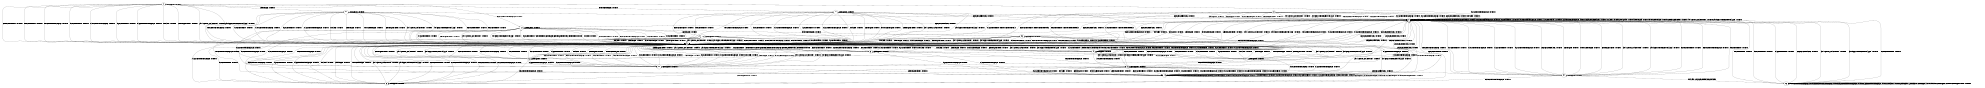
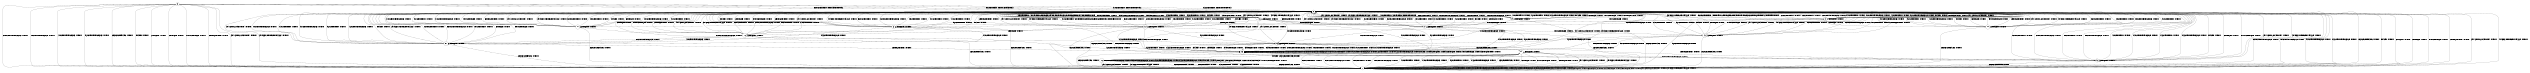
edge "s2" -> "s4": added, label "ECDH_CLIENT_HELLO / SERVER_HELLO,CERTIFICATE,ECDHE_SERVER_KEY_EXCHANGE,CERTIFICATE_REQUEST,SERVER_HELLO_DONE"
edge "s1" -> "s12": reversed
edge "s7" -> "s1": label "CHANGE_CIPHER_TIMEOUT / TIMEOUT" -> "CHANGE_CIPHER_SPEC / TIMEOUT"
